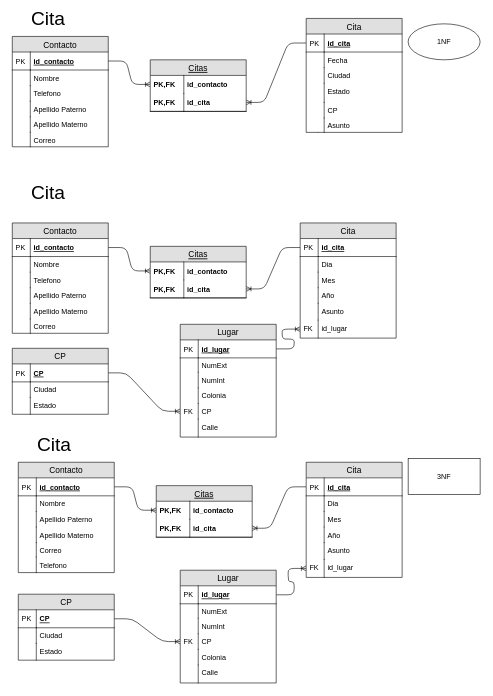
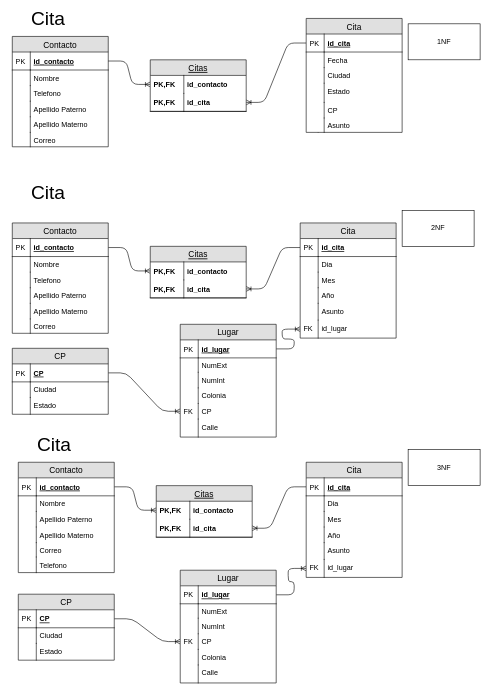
node "1NF": shape ellipse -> rectangle
node "2NF": added
node "3NF": moved (444, 477) -> (444, 468)
